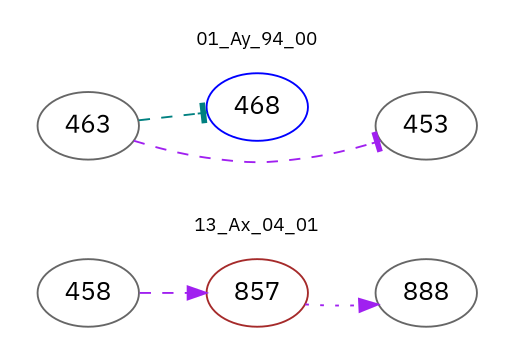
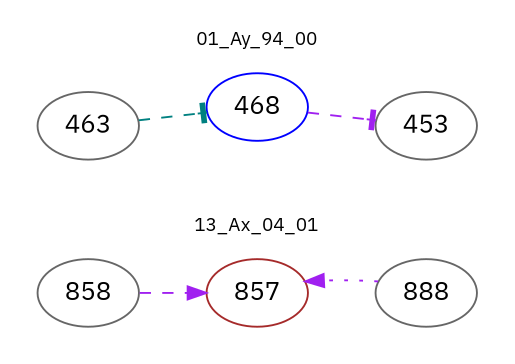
edge "463" -> "453": now "468" -> "453"
node "458": label "458" -> "858"
edge "857" -> "888": reversed
